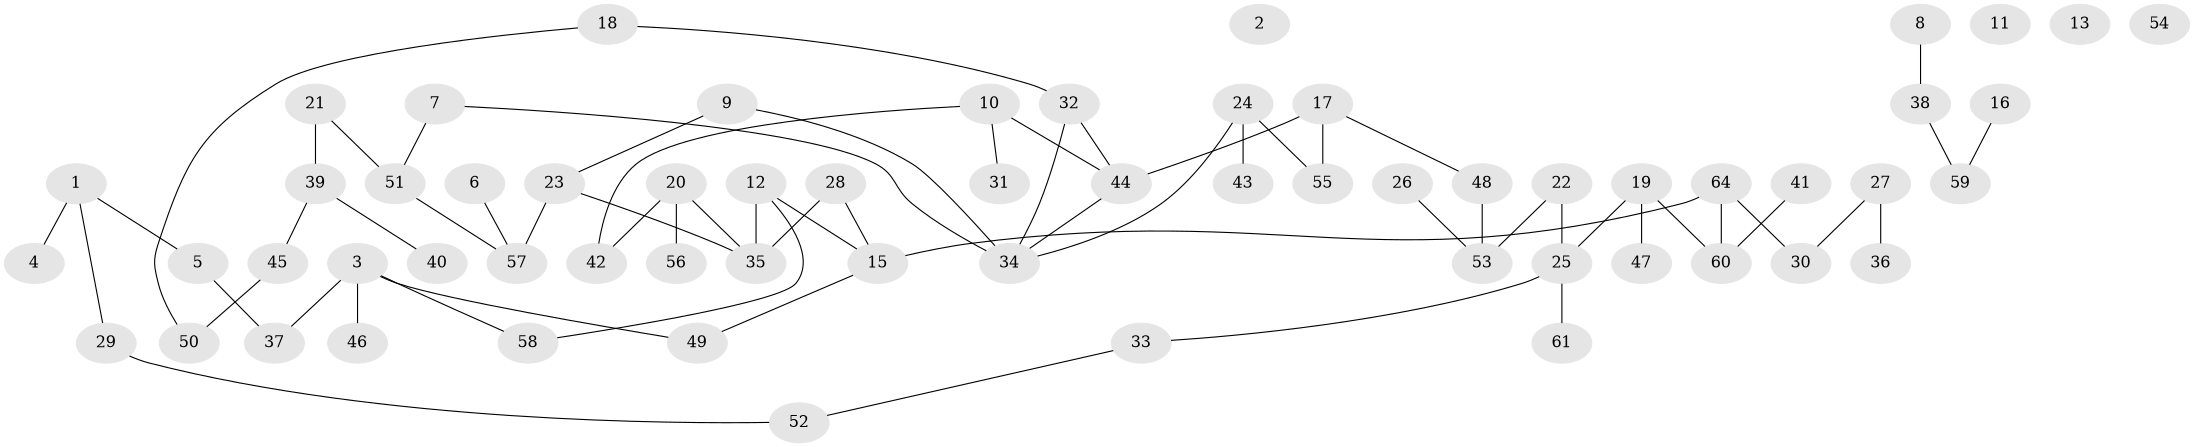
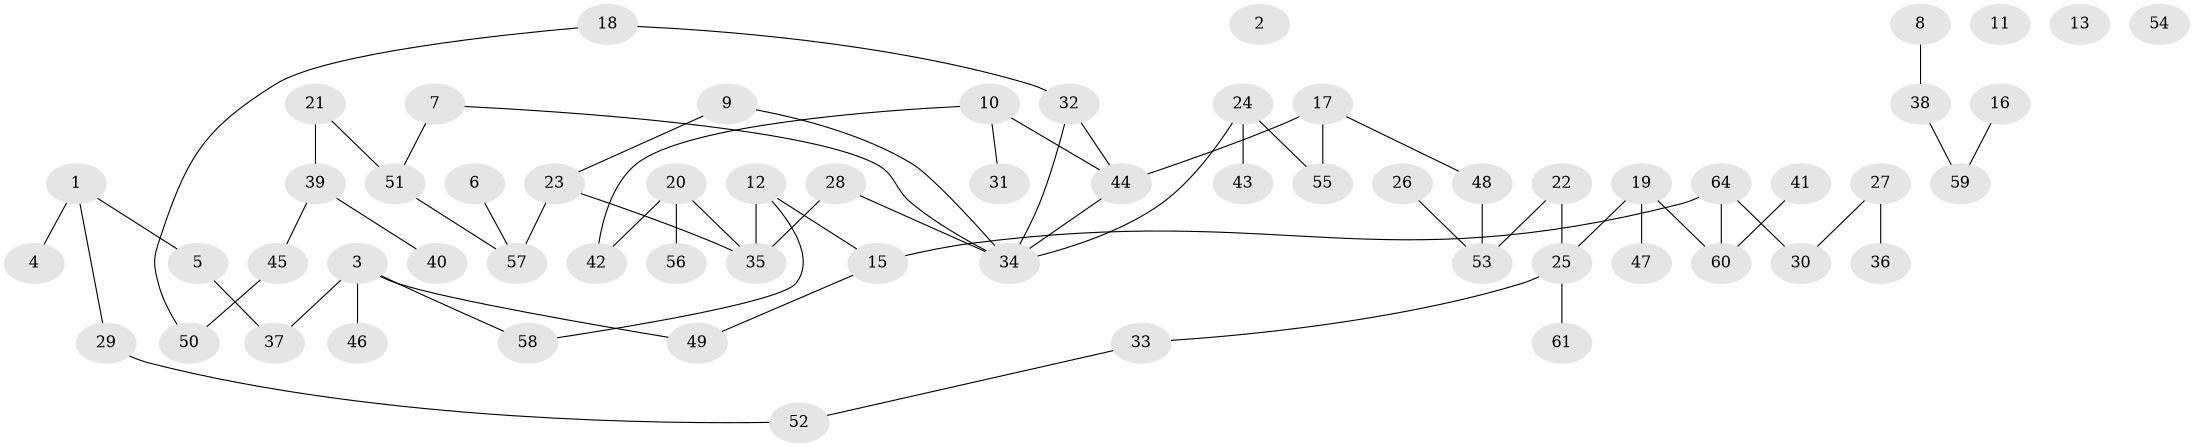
edge "28" -- "15": now "28" -- "34"
